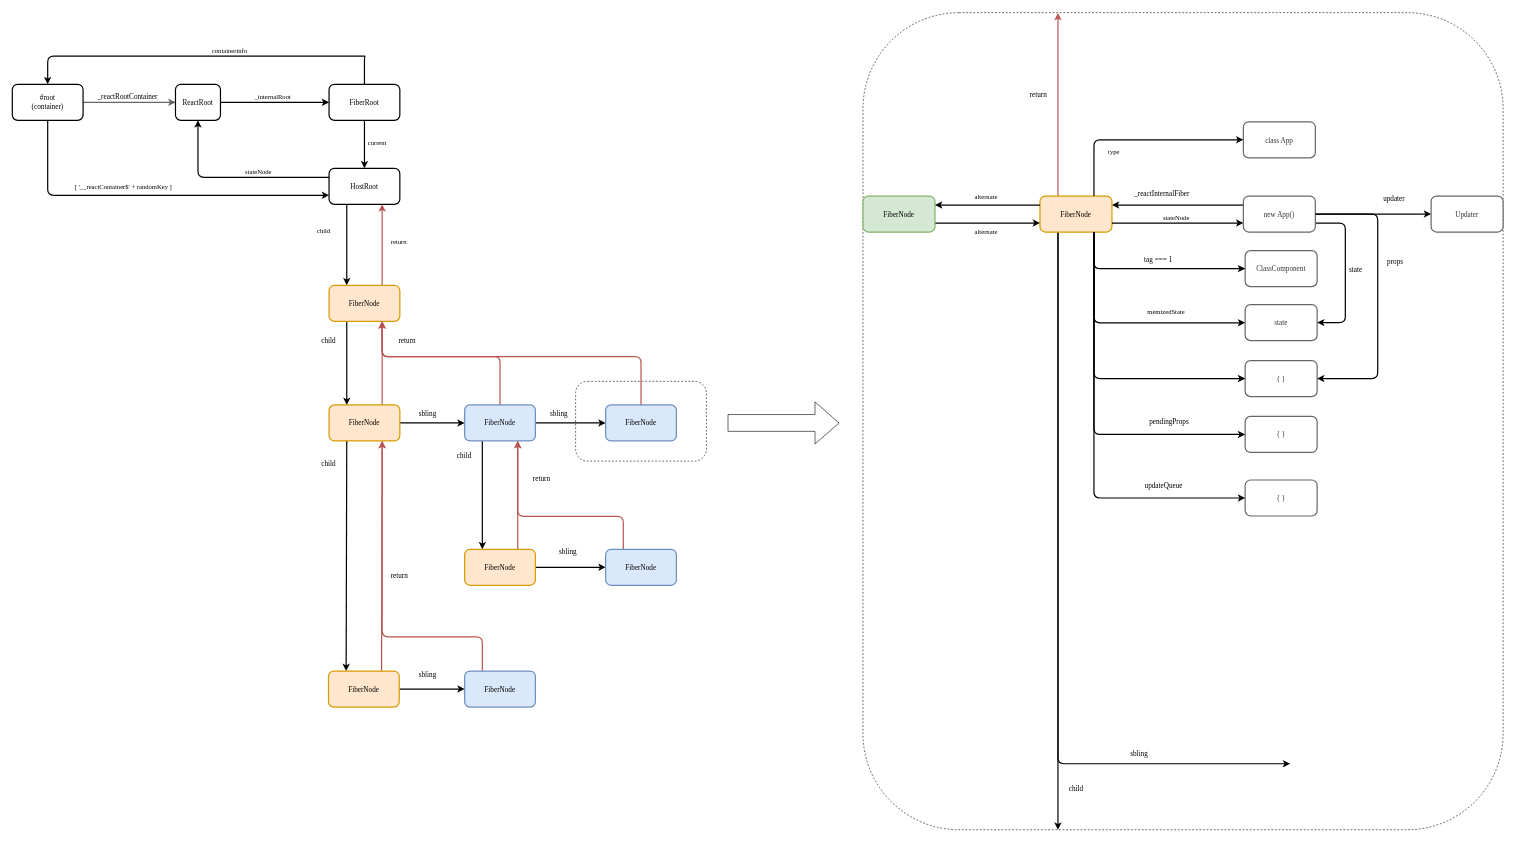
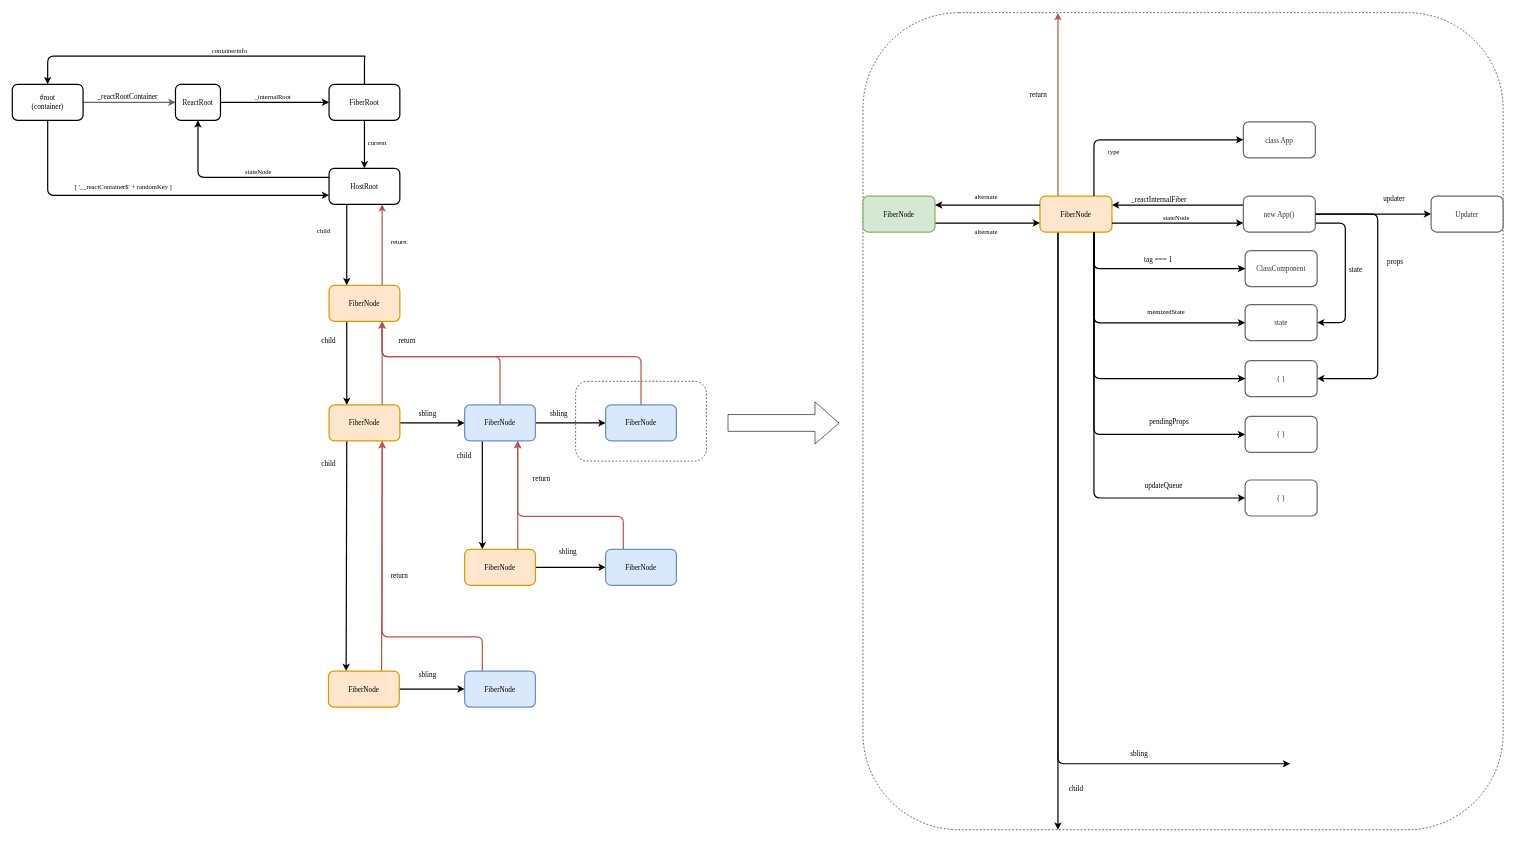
node "_reactInternalFiber": moved (1162, 194) -> (1159, 200)
